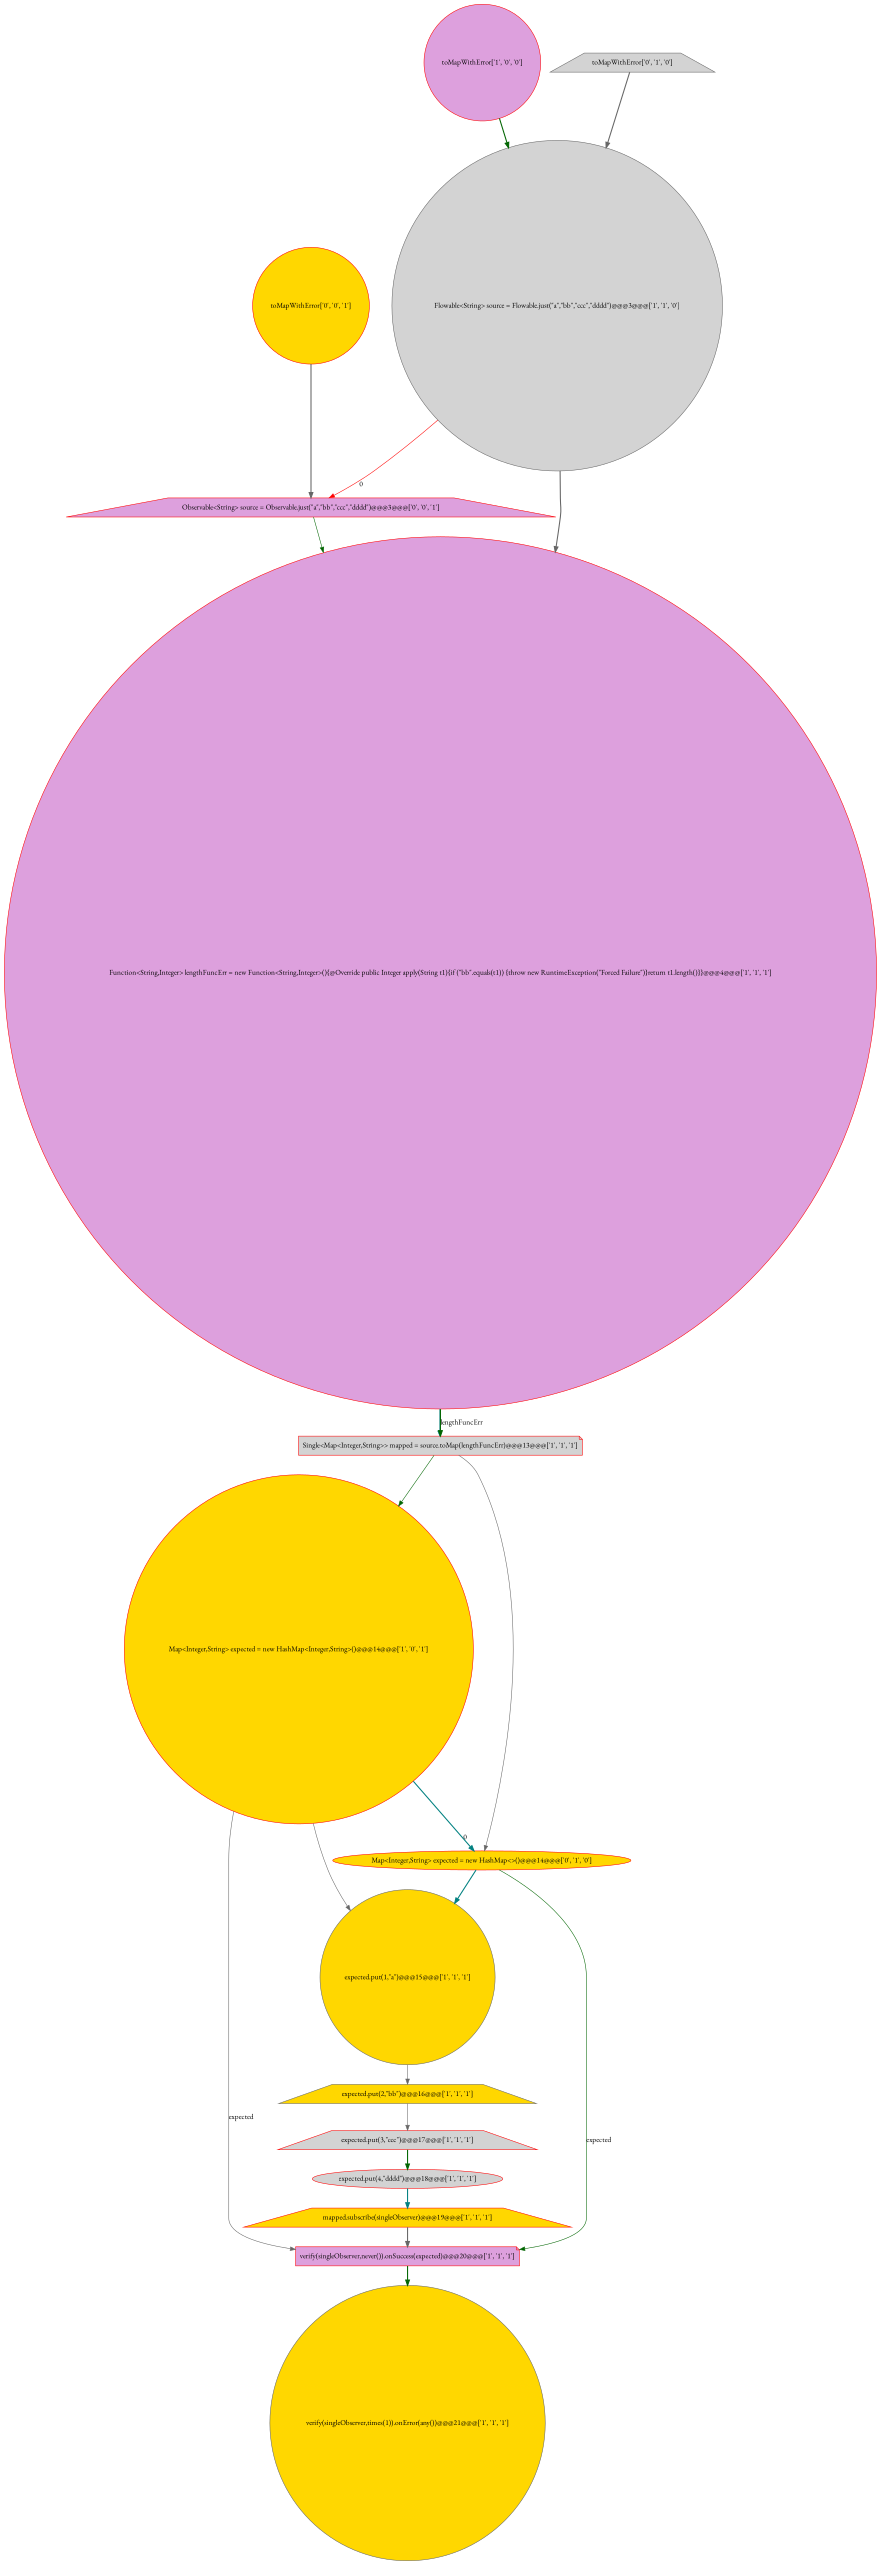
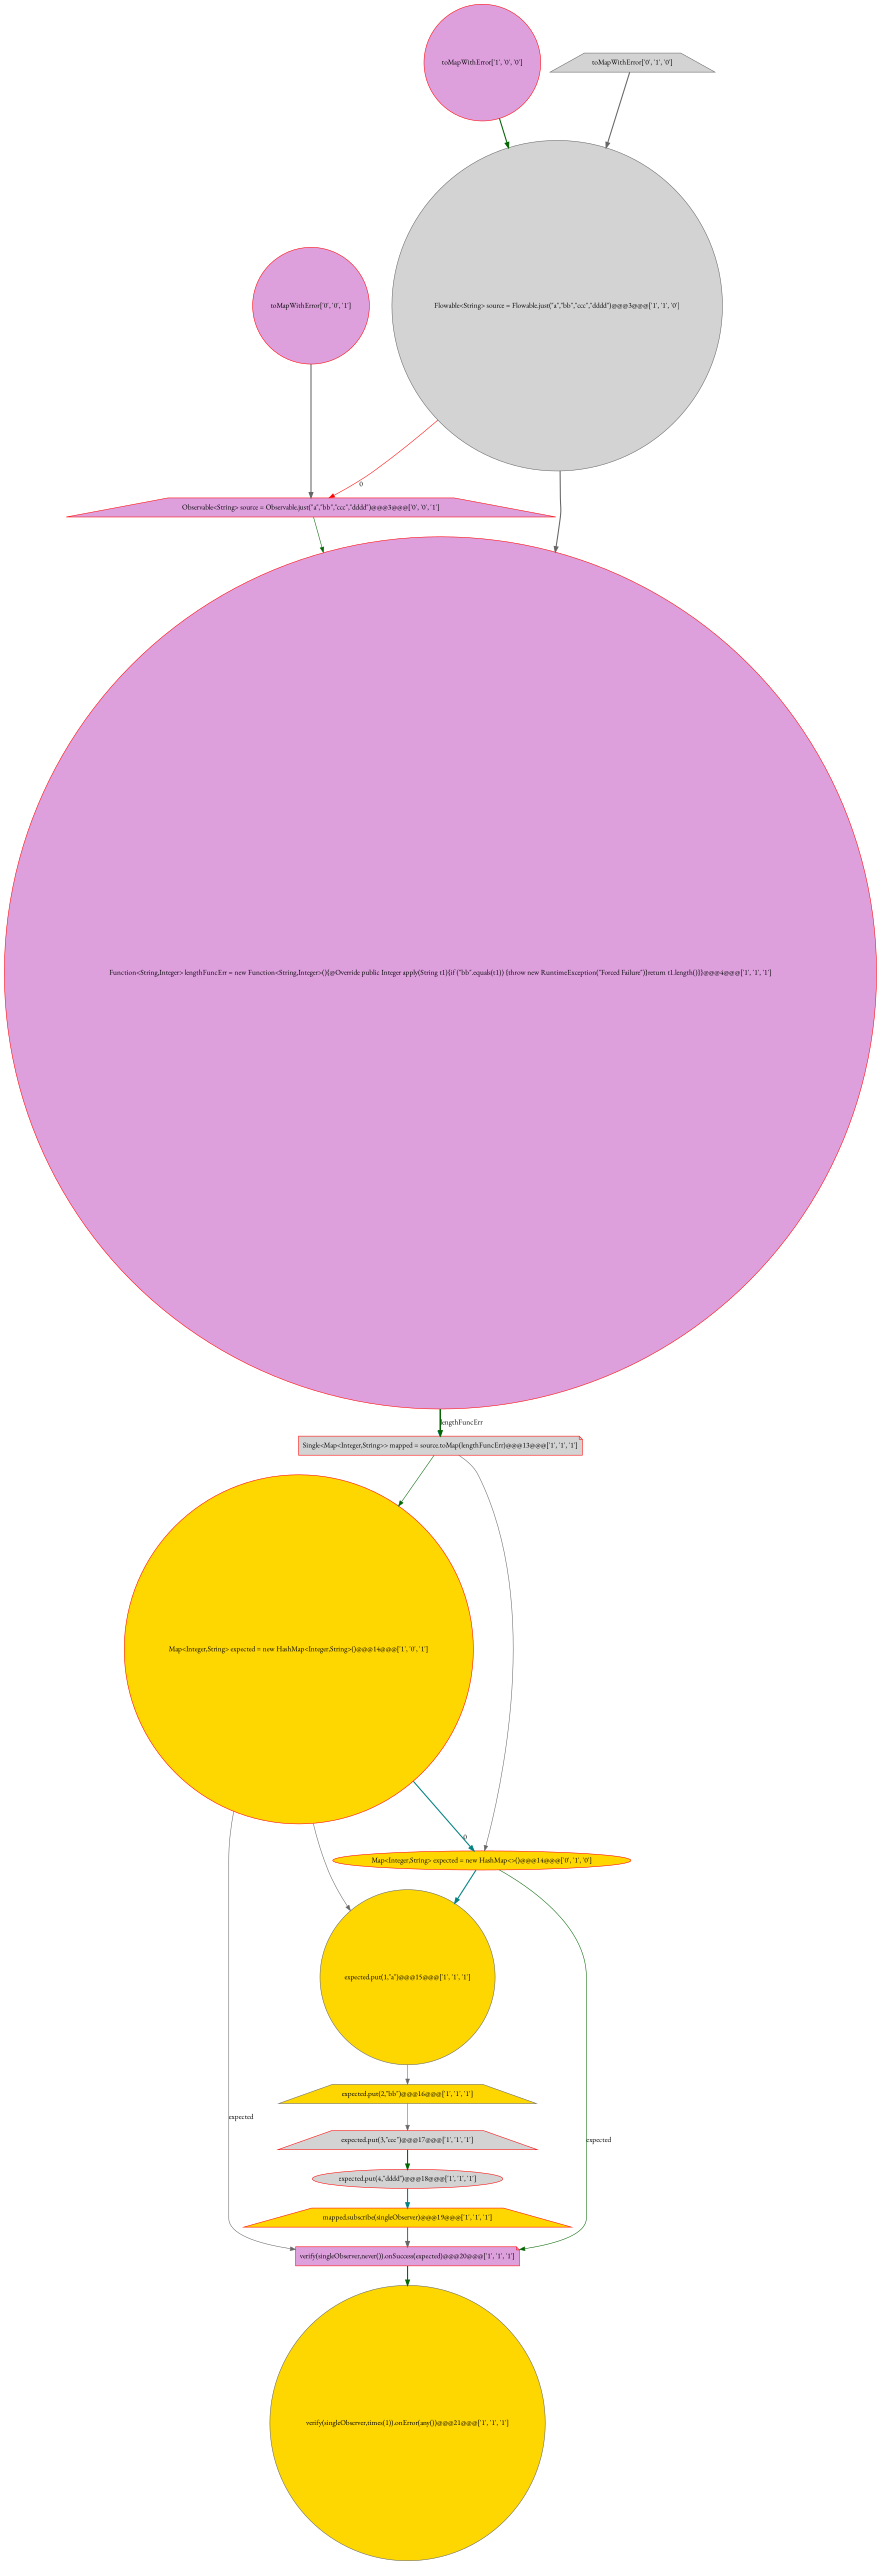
node "toMapWithError['0', '0', '1']": fillcolor gold -> plum
